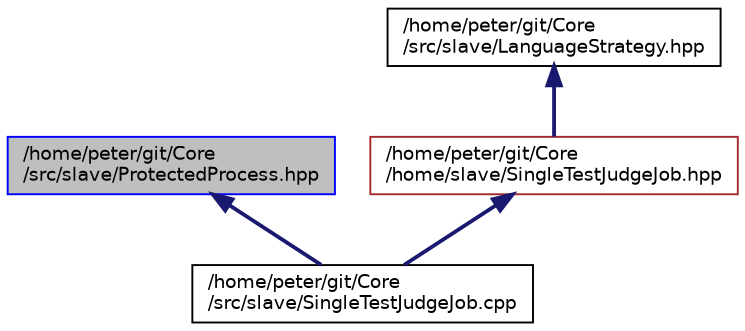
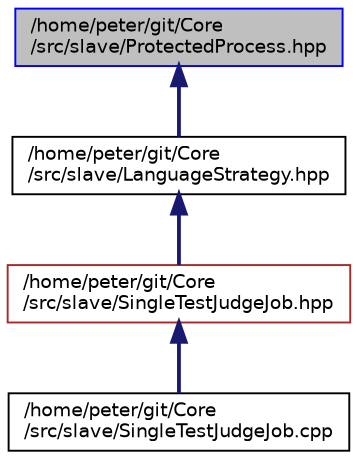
node "/home/peter/git/Core /home/slave/SingleTestJudgeJob.hpp": label "/home/peter/git/Core /home/slave/SingleTestJudgeJob.hpp" -> "/home/peter/git/Core /src/slave/SingleTestJudgeJob.hpp"
edge "/home/peter/git/Core /src/slave/SingleTestJudgeJob.cpp" -> "/home/peter/git/Core /src/slave/ProtectedProcess.hpp": now "/home/peter/git/Core /src/slave/LanguageStrategy.hpp" -> "/home/peter/git/Core /src/slave/ProtectedProcess.hpp"
